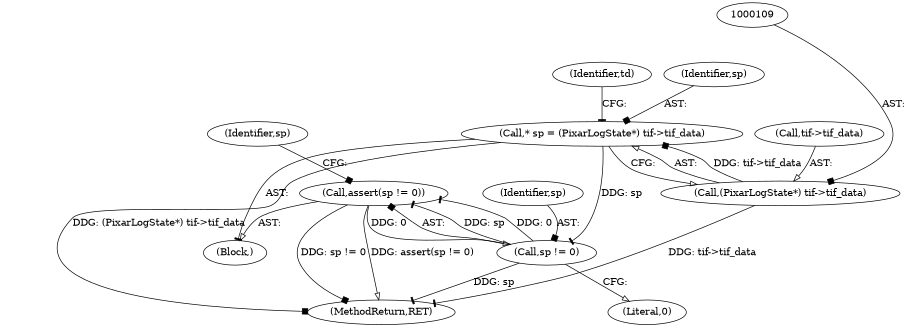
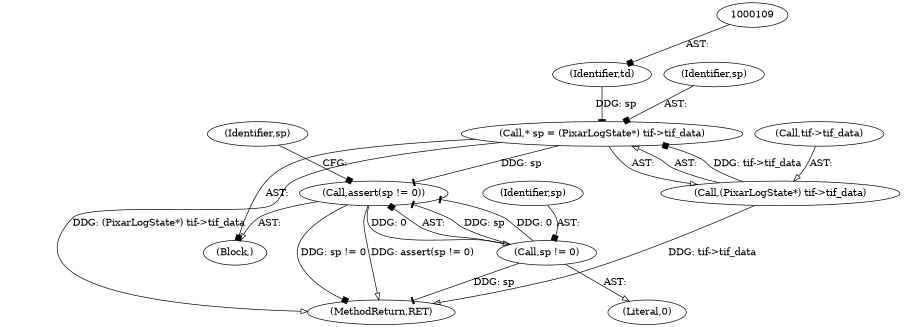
edge "1000109" -> "(Call,(PixarLogState*) tif->tif_data)": now "1000109" -> "(Identifier,td)"
edge "(Identifier,td)" -> "(Call,* sp = (PixarLogState*) tif->tif_data)": label "CFG: " -> "DDG: sp"
edge "(Call,* sp = (PixarLogState*) tif->tif_data)" -> "(Block,)": arrowhead tee -> box
edge "(Call,* sp = (PixarLogState*) tif->tif_data)" -> "(Call,(PixarLogState*) tif->tif_data)": label "CFG: " -> "AST: "
edge "(Call,* sp = (PixarLogState*) tif->tif_data)" -> "(Call,sp != 0)": now "(Call,* sp = (PixarLogState*) tif->tif_data)" -> "(Call,assert(sp != 0))"
edge "(Call,* sp = (PixarLogState*) tif->tif_data)" -> "(MethodReturn,RET)": arrowhead box -> onormal
edge "(Call,(PixarLogState*) tif->tif_data)" -> "(MethodReturn,RET)": arrowhead tee -> onormal
edge "(Call,sp != 0)" -> "(Literal,0)": label "CFG: " -> "AST: "
